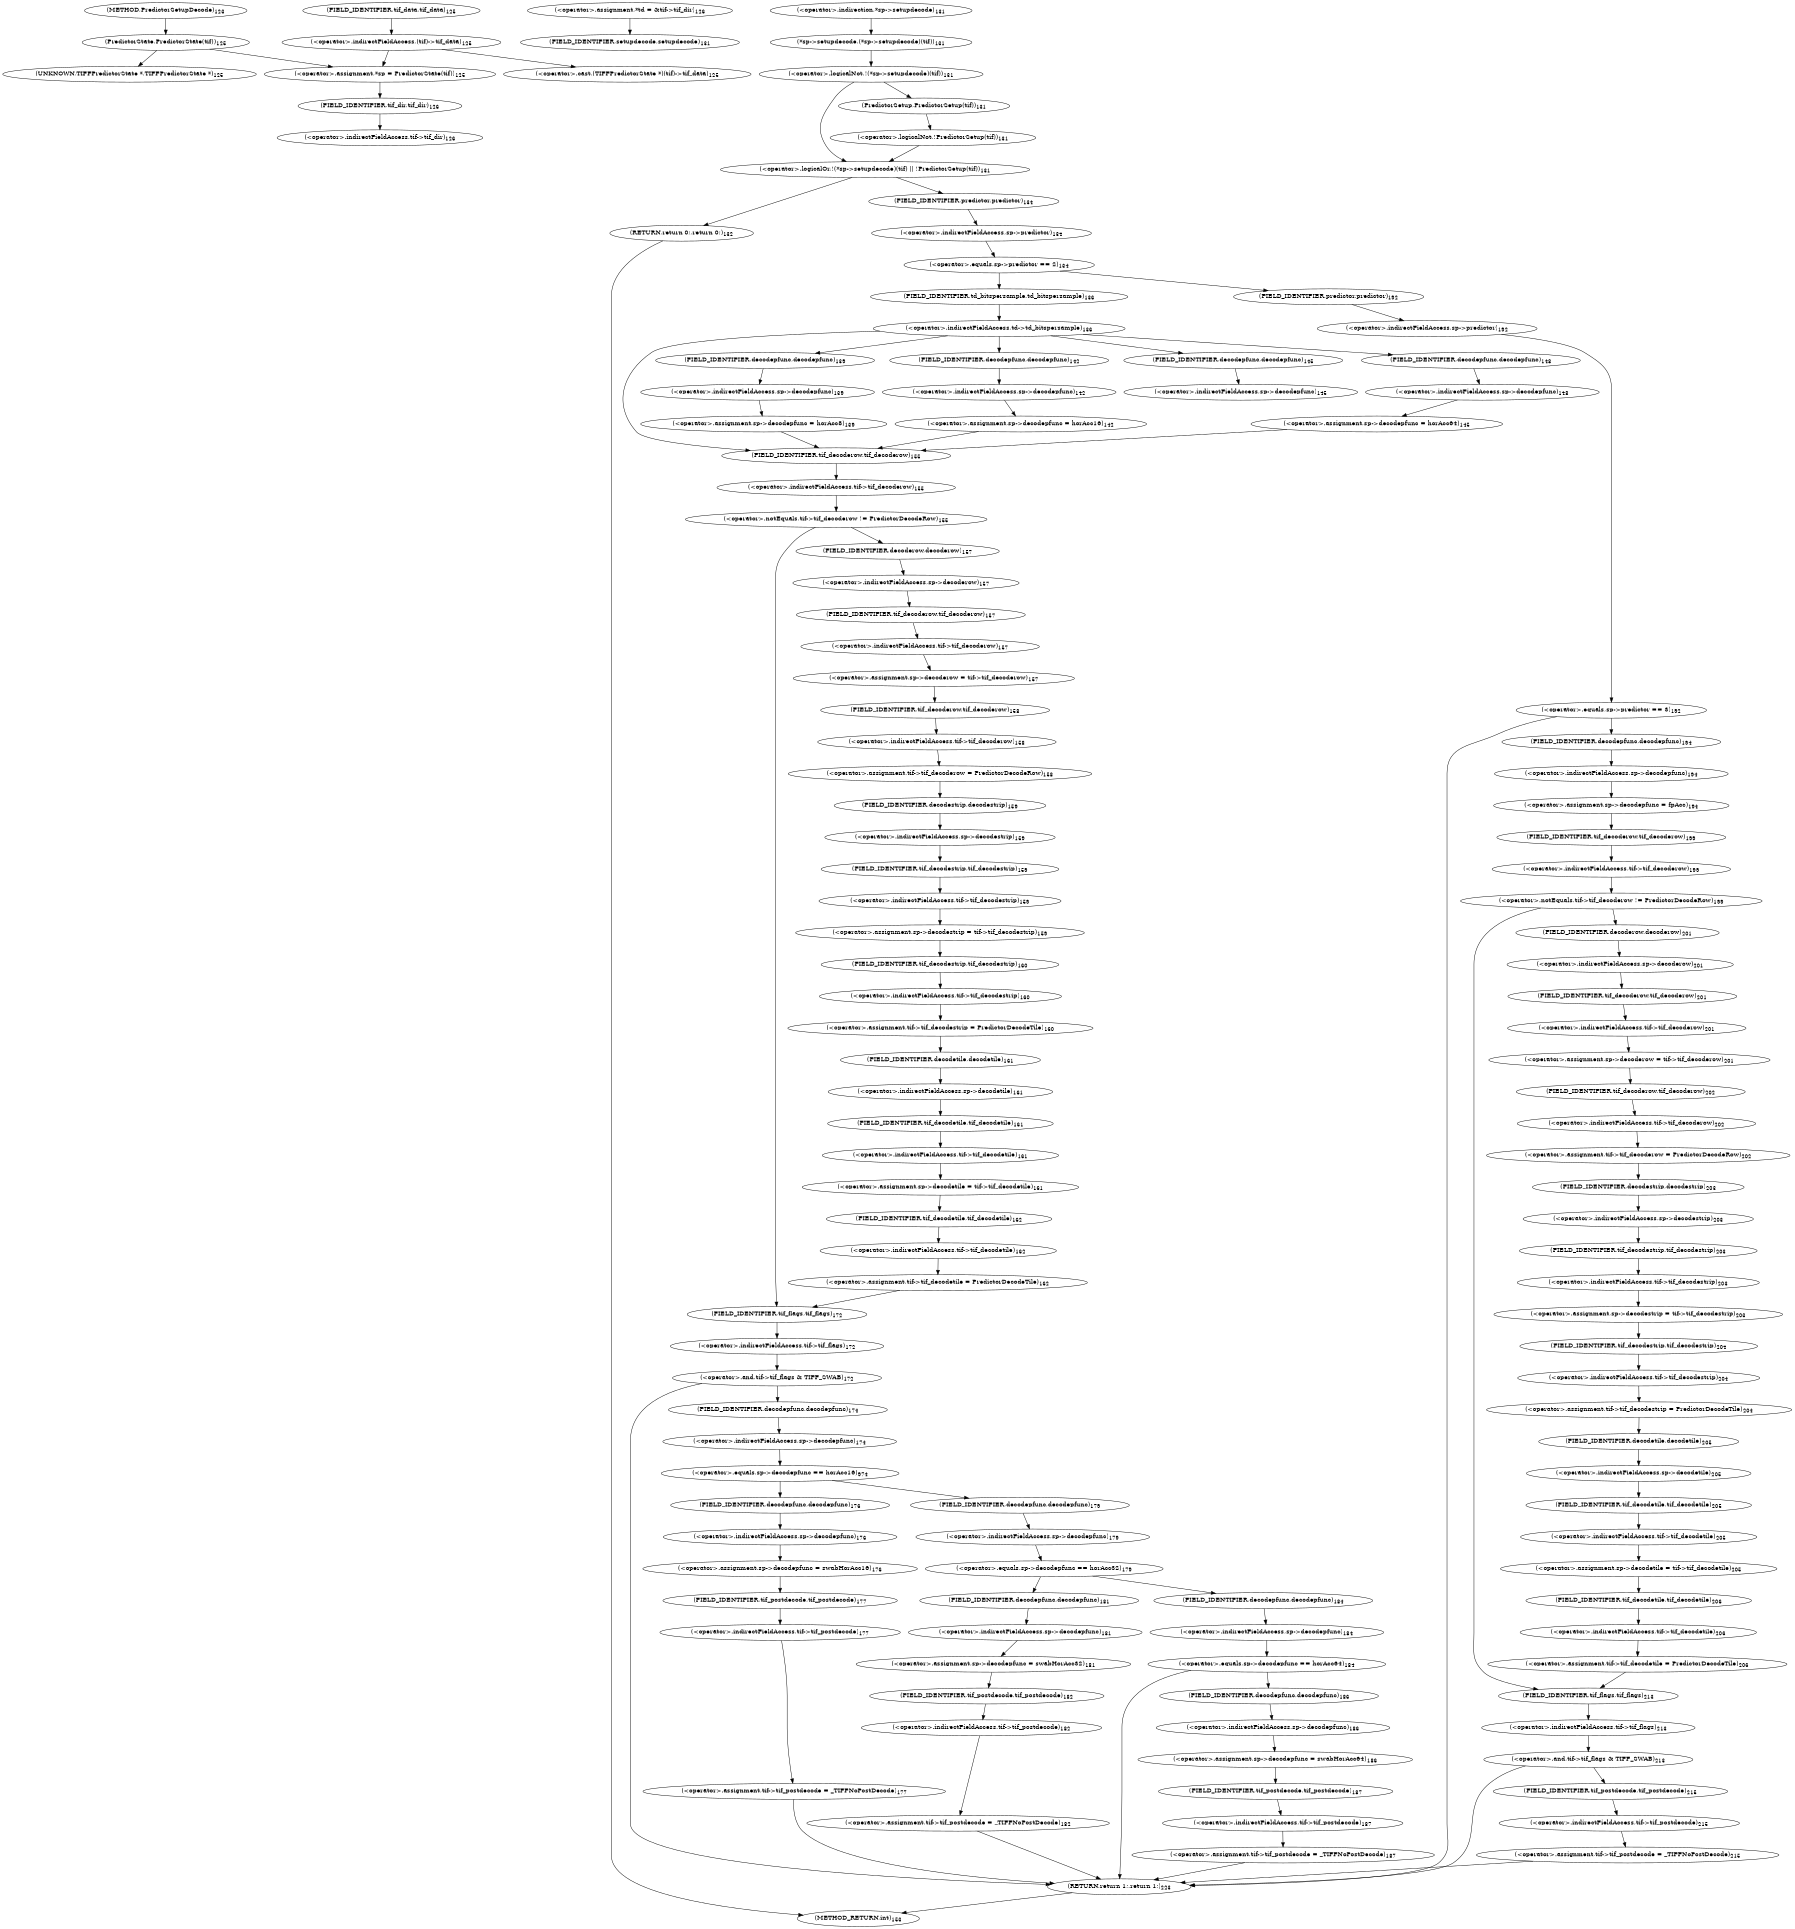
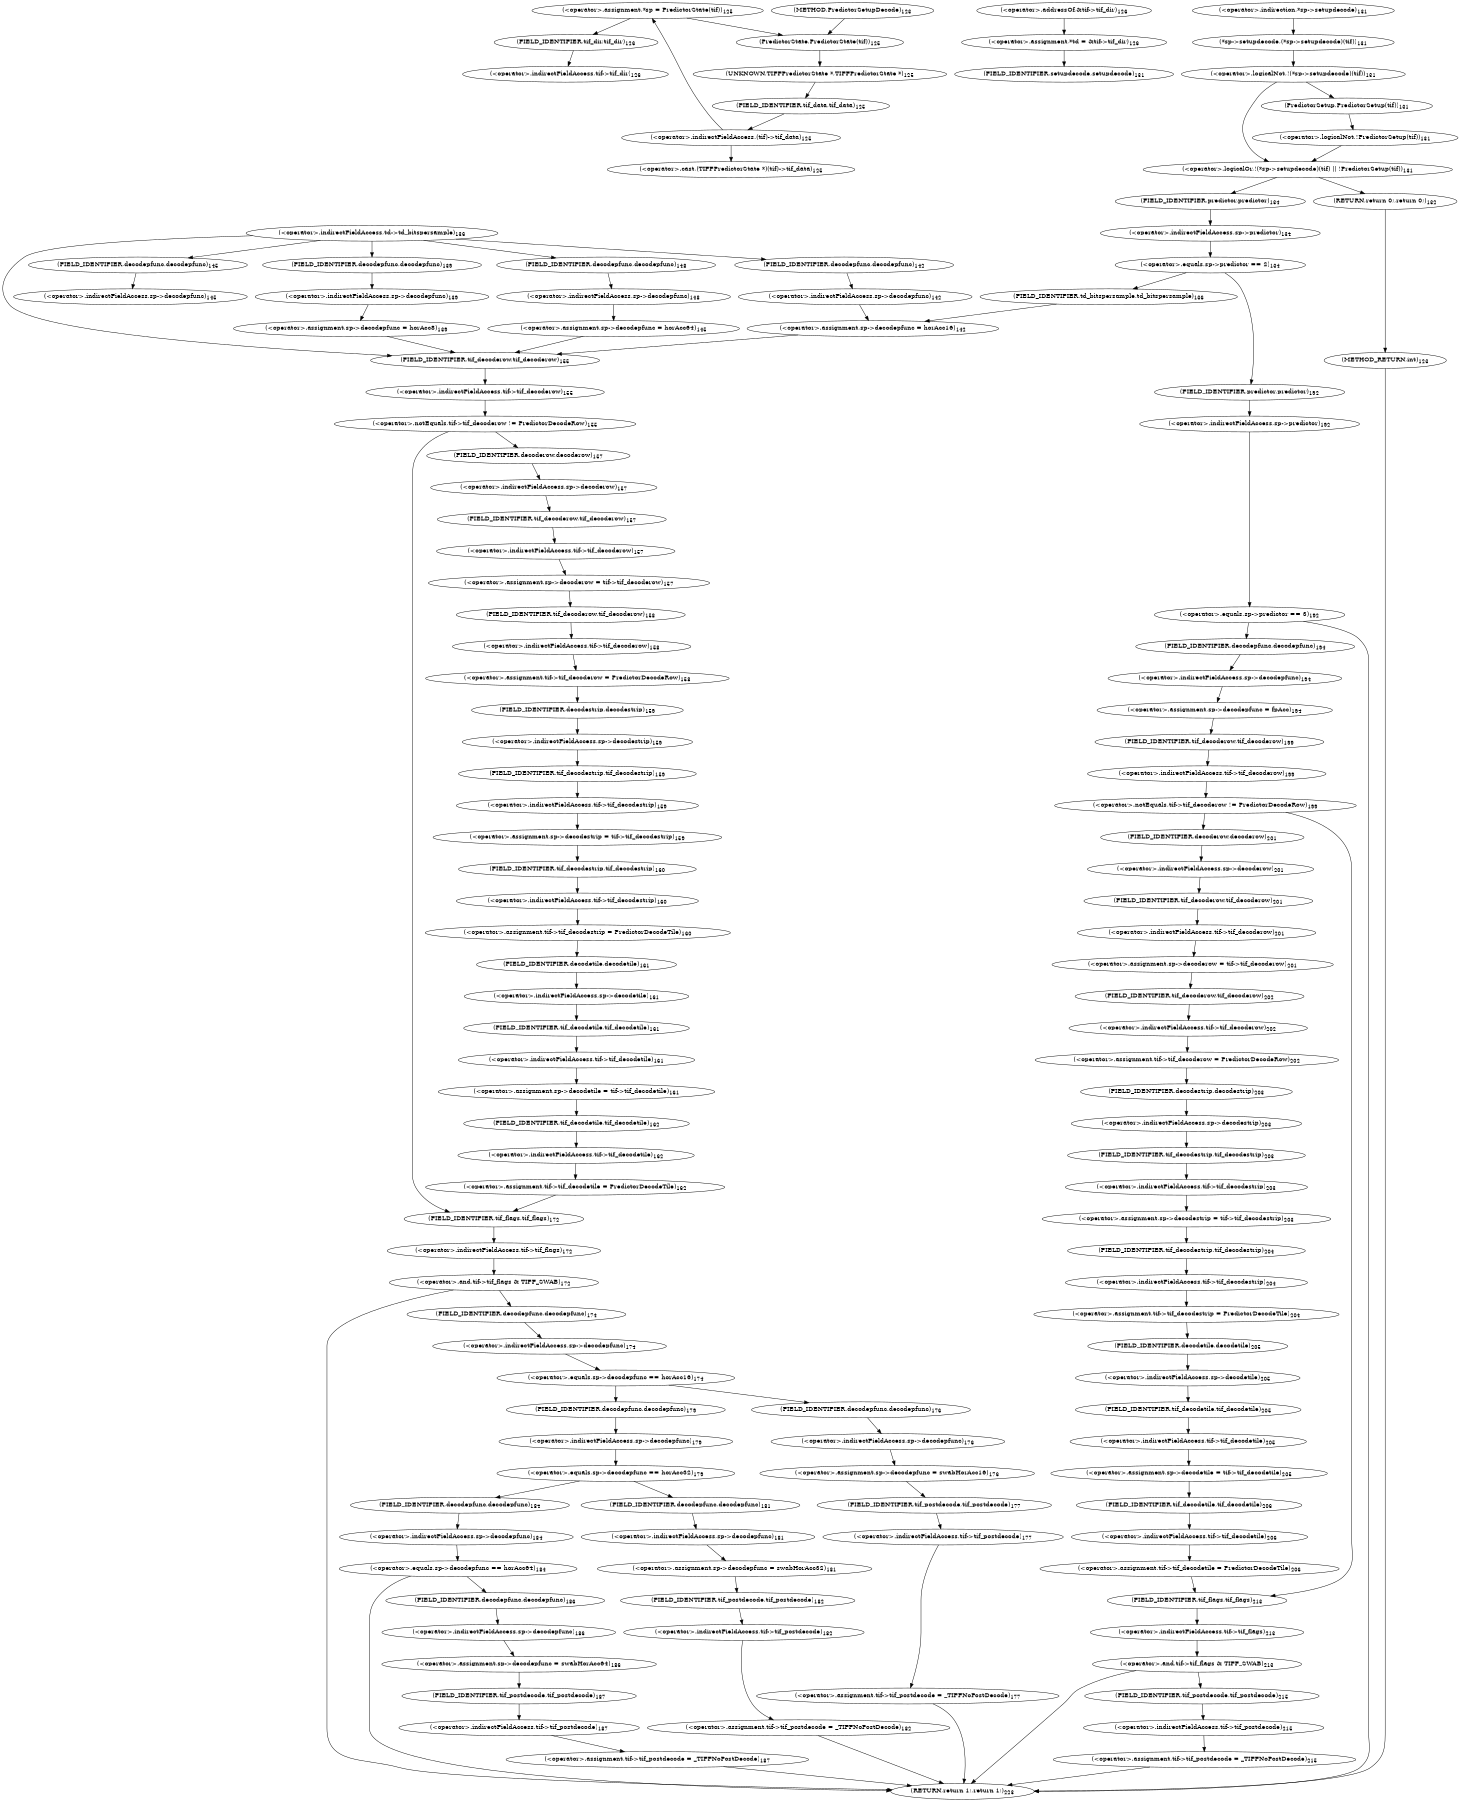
node "(<operator>.addressOf,&tif->tif_dir)": added
edge "(PredictorState,PredictorState(tif))" -> "(<operator>.assignment,*sp = PredictorState(tif))": reversed
edge "(UNKNOWN,TIFFPredictorState *,TIFFPredictorState *)" -> "(FIELD_IDENTIFIER,tif_data,tif_data)": added
edge "(FIELD_IDENTIFIER,td_bitspersample,td_bitspersample)" -> "(<operator>.indirectFieldAccess,td->td_bitspersample)": now "(FIELD_IDENTIFIER,td_bitspersample,td_bitspersample)" -> "(<operator>.assignment,sp->decodepfunc = horAcc16)"
node "(<operator>.equals,sp->decodepfunc == horAcc16)": text "974" -> "174"
edge "(RETURN,return 1;,return 1;)" -> "(METHOD_RETURN,int)": reversed
node "(METHOD_RETURN,int)": text "153" -> "123"
